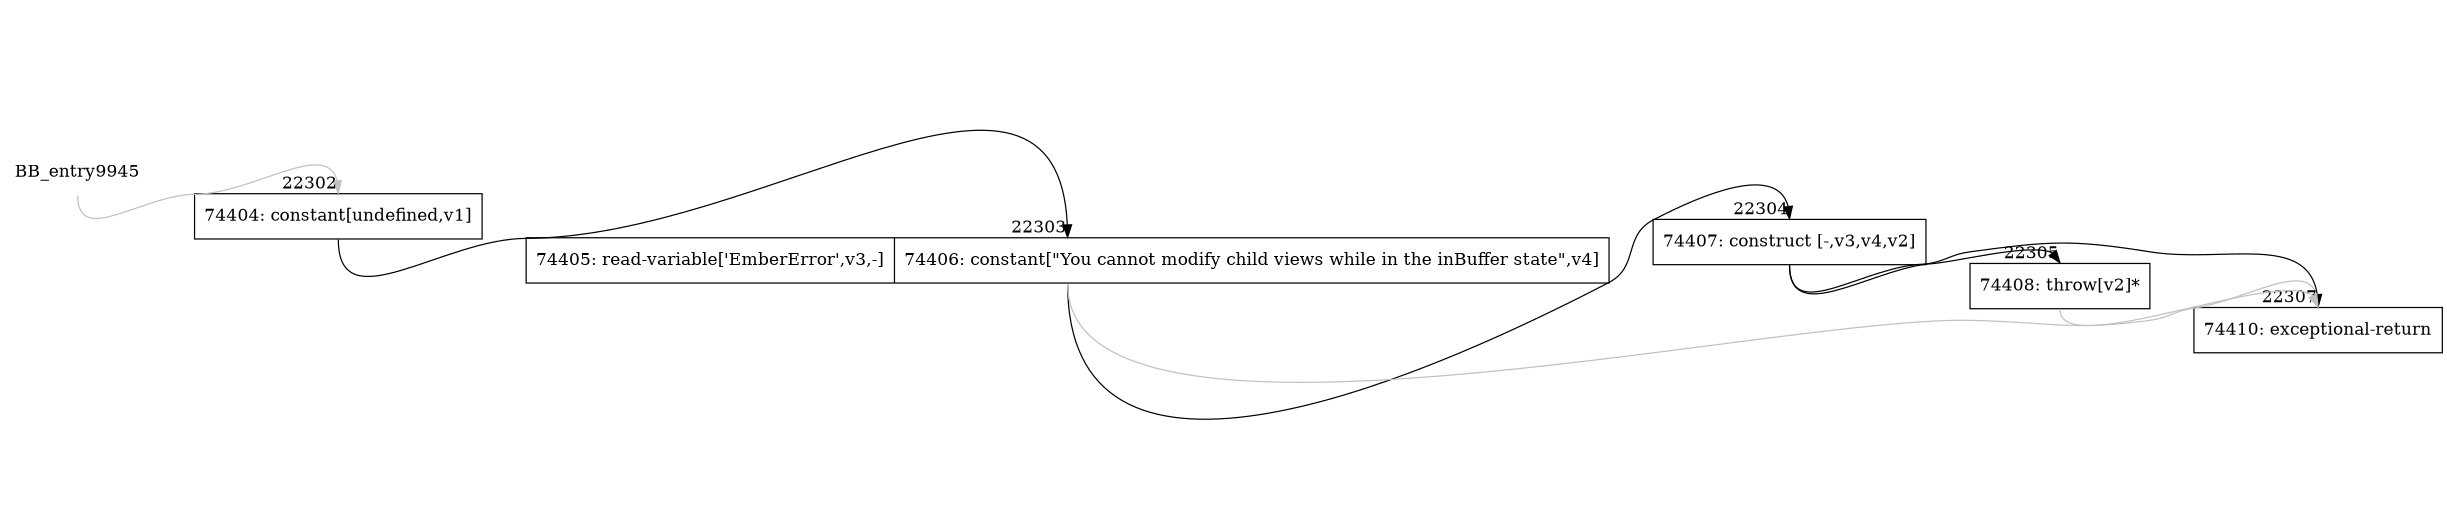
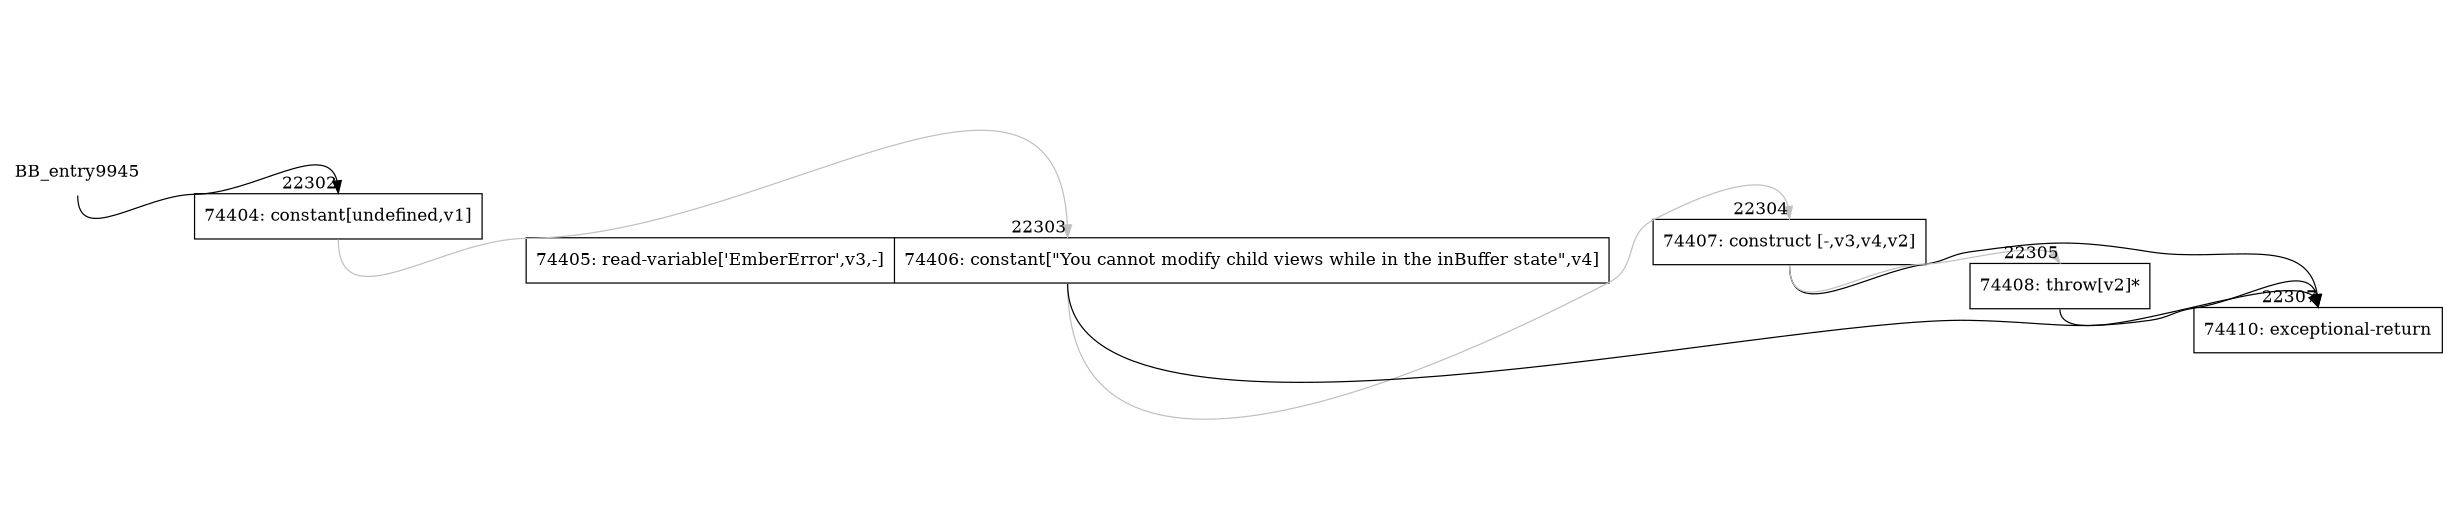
edge "BB_entry9945" -> "74404: constant[undefined,v1]": color gray -> black
edge "74404: constant[undefined,v1]" -> "74405: read-variable['EmberError',v3,-]": color black -> gray
edge "74407: construct [-,v3,v4,v2]" -> "74408: throw[v2]*": color black -> gray
edge "74408: throw[v2]*" -> "74410: exceptional-return": color gray -> black
edge "74405: read-variable['EmberError',v3,-]" -> "74410: exceptional-return": color gray -> black
edge "74405: read-variable['EmberError',v3,-]" -> "74407: construct [-,v3,v4,v2]": color black -> gray
